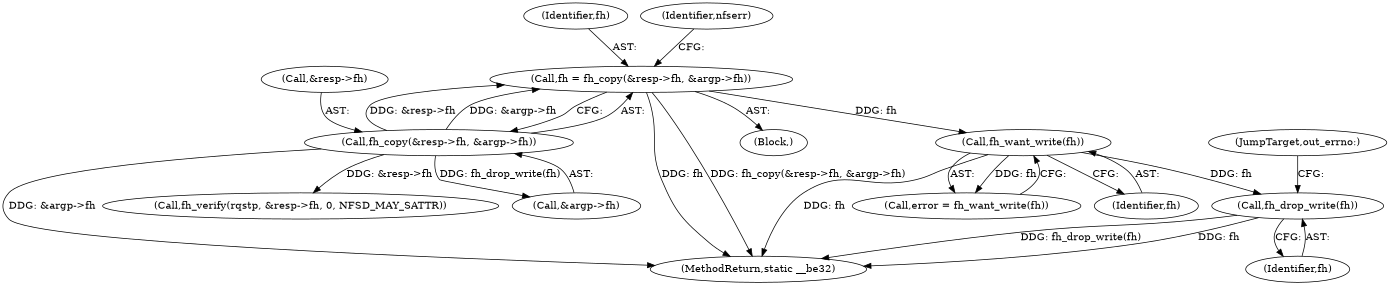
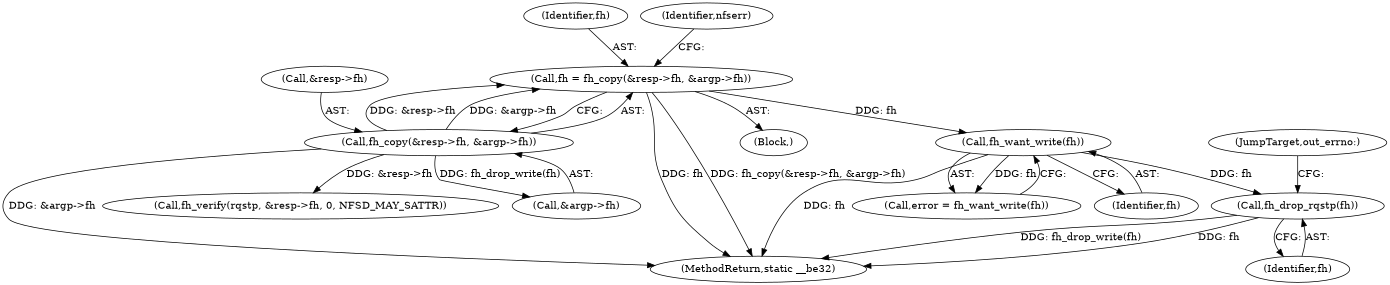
node "(Call,fh_drop_write(fh))": label "(Call,fh_drop_write(fh))" -> "(Call,fh_drop_rqstp(fh))"
